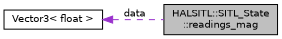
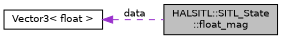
node "HALSITL::SITL_State ::readings_mag": label "HALSITL::SITL_State ::readings_mag" -> "HALSITL::SITL_State ::float_mag"
